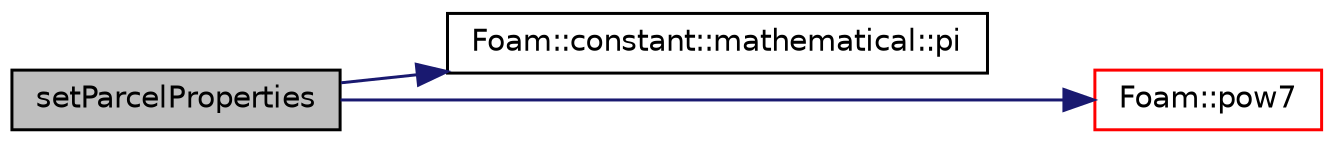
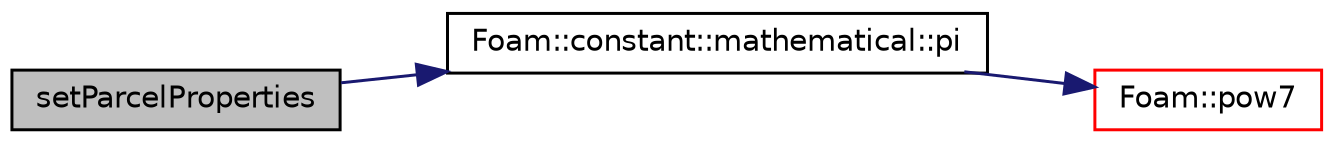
edge "setParcelProperties" -> "Foam::pow7": now "Foam::constant::mathematical::pi" -> "Foam::pow7"
